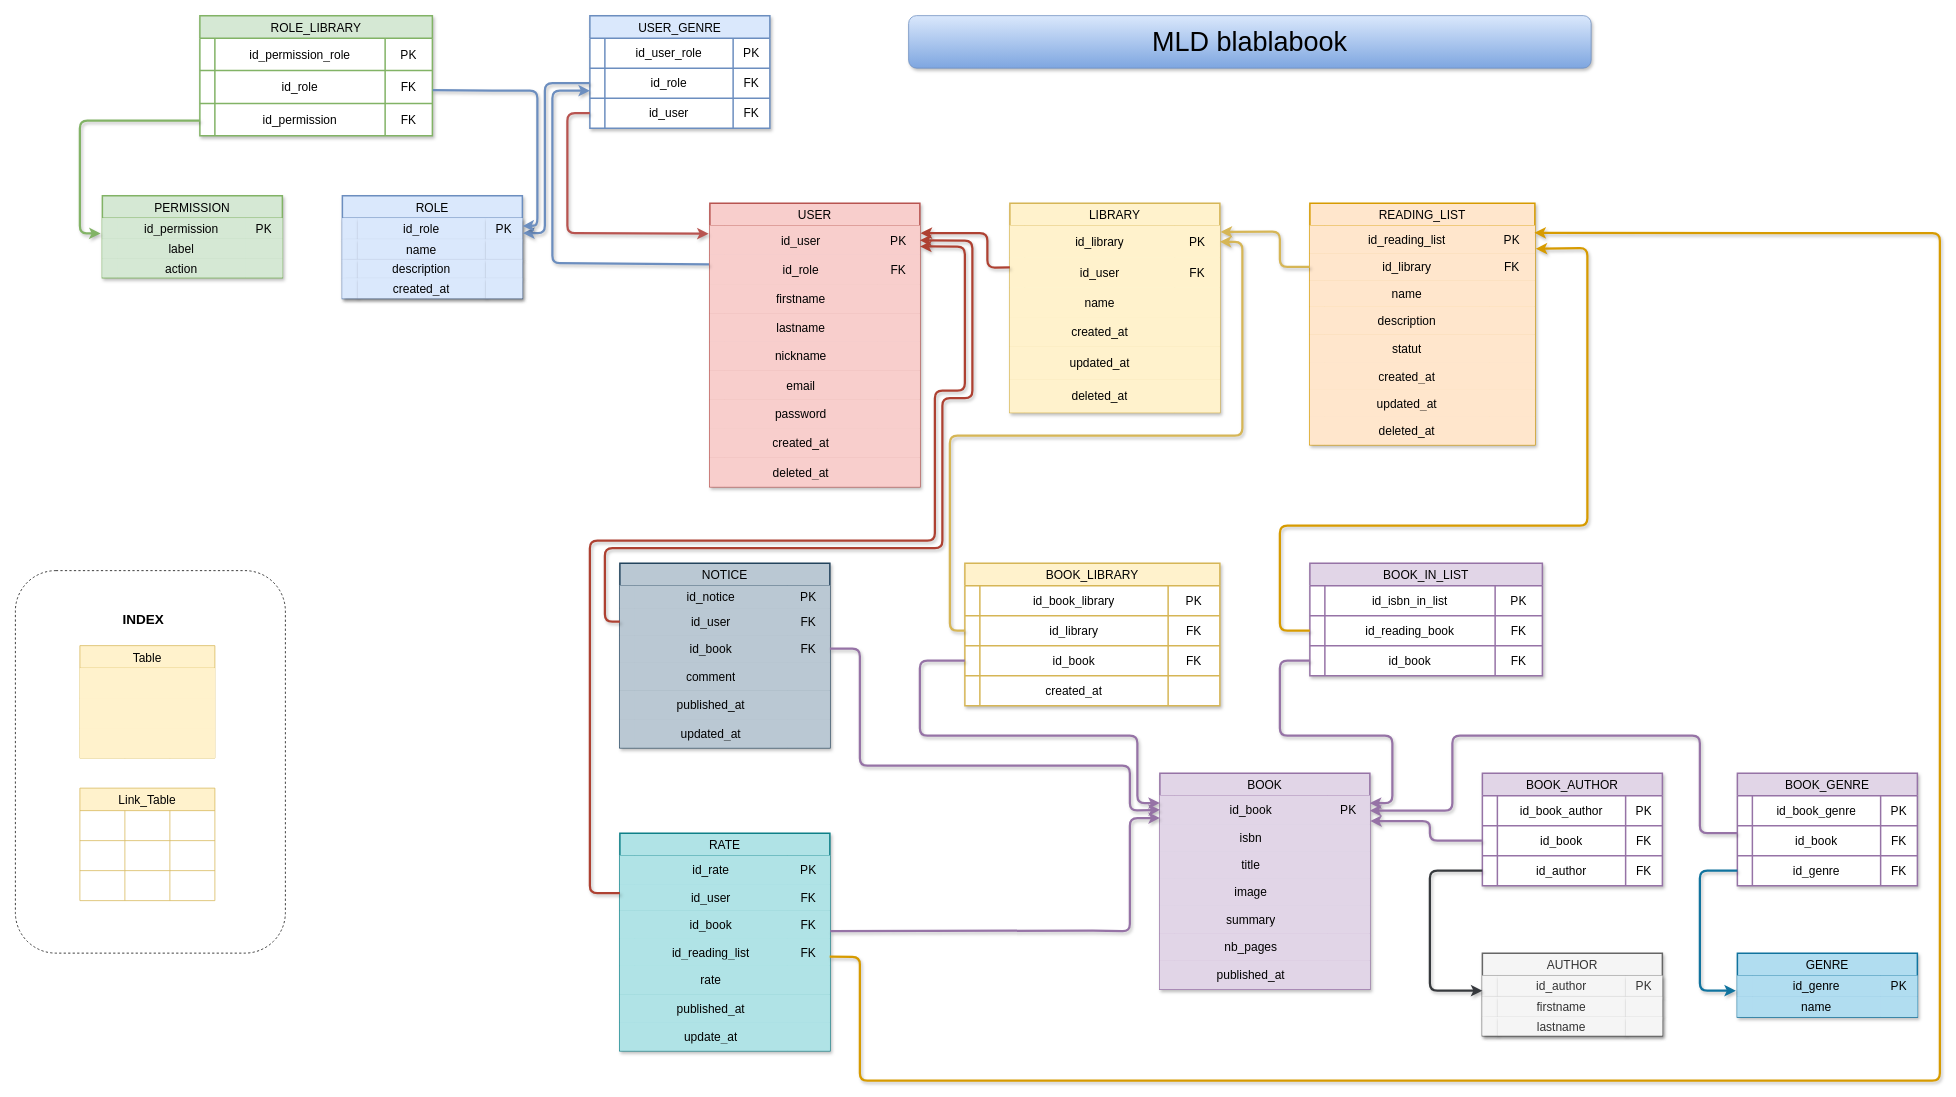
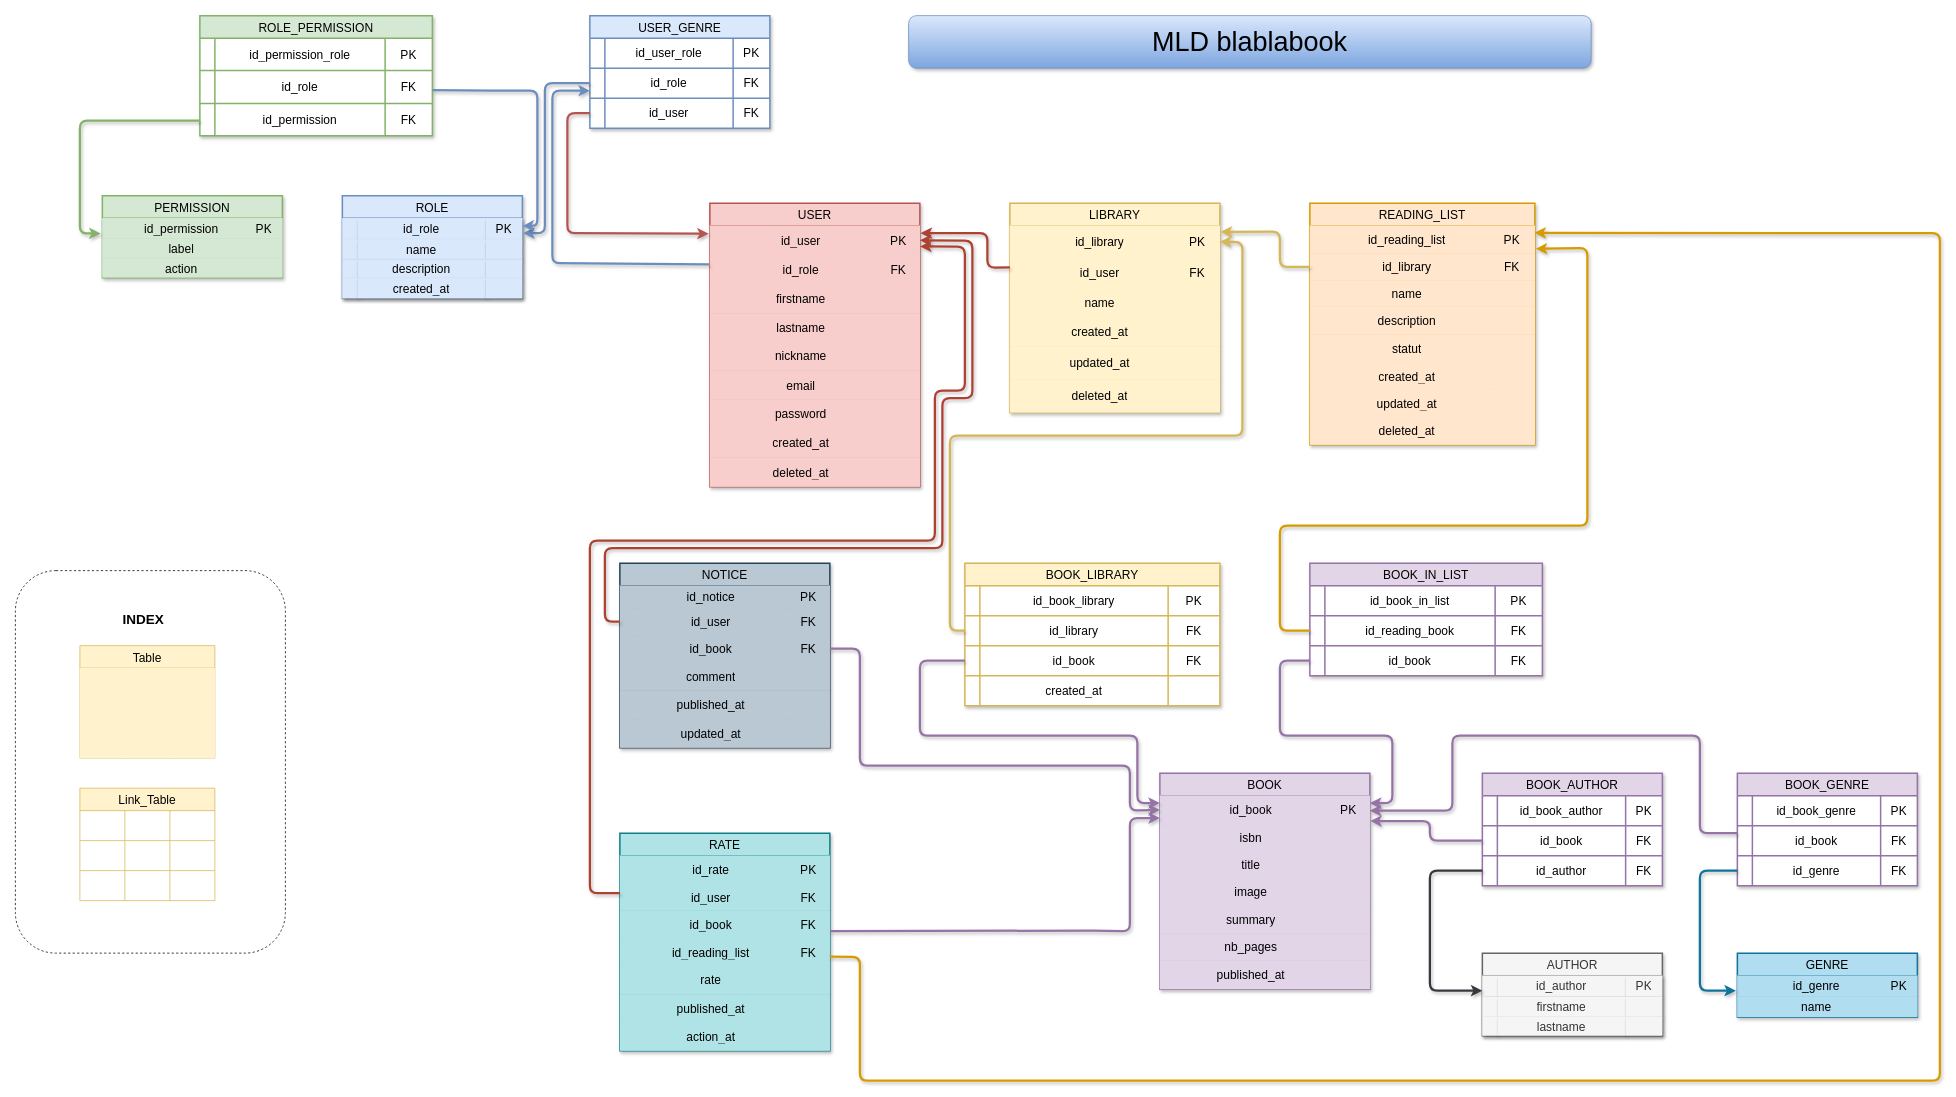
node "ROLE_LIBRARY": label "ROLE_LIBRARY" -> "ROLE_PERMISSION"
node "id_isbn_in_list": label "id_isbn_in_list" -> "id_book_in_list"
node "update_at": label "update_at" -> "action_at"
